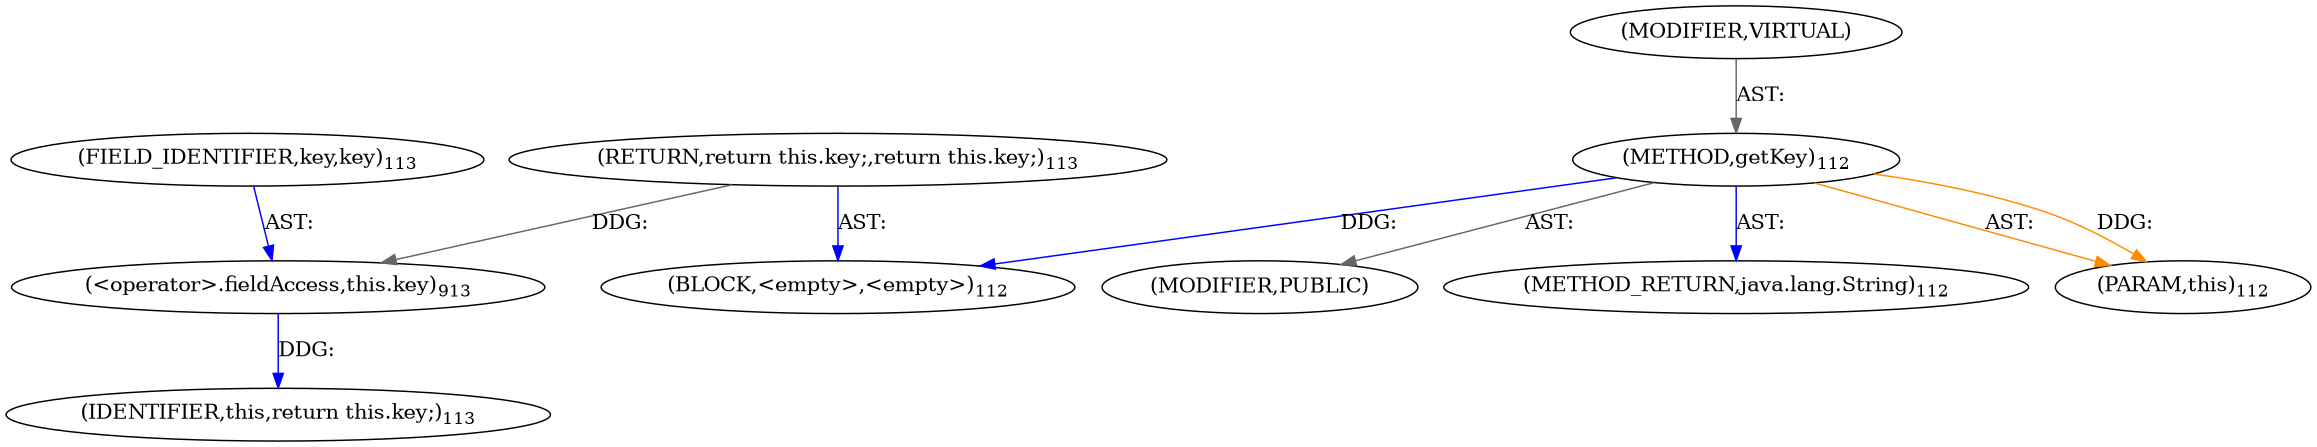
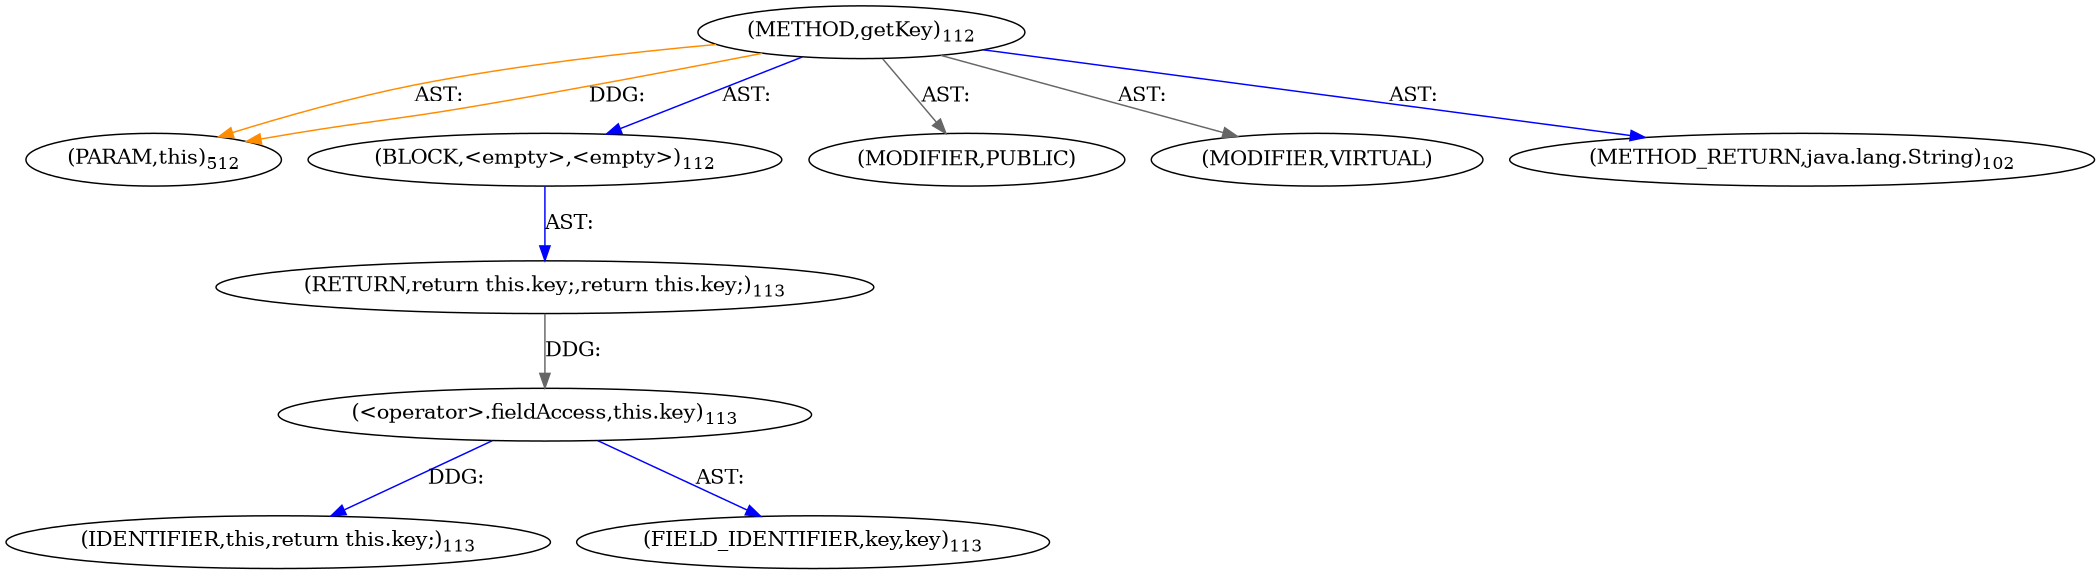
edge "(MODIFIER,VIRTUAL)" -> "(METHOD,getKey)": reversed
edge "(FIELD_IDENTIFIER,key,key)" -> "(<operator>.fieldAccess,this.key)": reversed
edge "(RETURN,return this.key;,return this.key;)" -> "(BLOCK,<empty>,<empty>)": reversed
edge "(METHOD,getKey)" -> "(BLOCK,<empty>,<empty>)": label "DDG: " -> "AST: "
node "(<operator>.fieldAccess,this.key)": text "913" -> "113"
node "(METHOD_RETURN,java.lang.String)": text "112" -> "102"
node "(PARAM,this)": text "112" -> "512"
